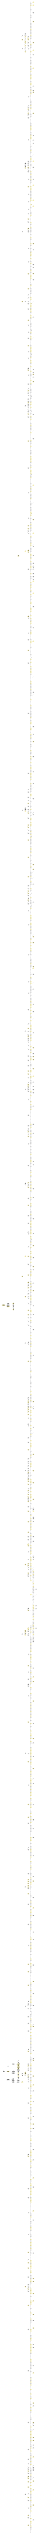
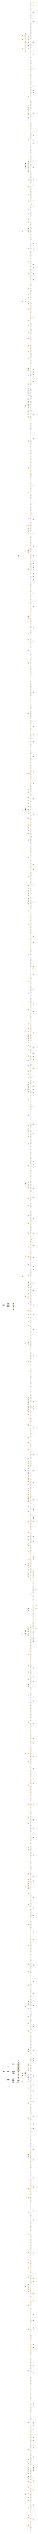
node "editionStmt": fillcolor khaki -> white
